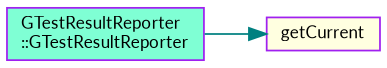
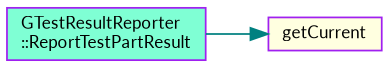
node "GTestResultReporter ::GTestResultReporter": label "GTestResultReporter ::GTestResultReporter" -> "GTestResultReporter ::ReportTestPartResult"
